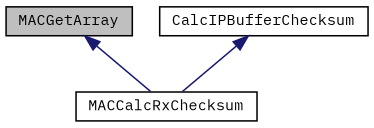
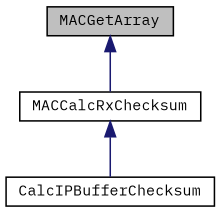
edge "MACCalcRxChecksum" -> "CalcIPBufferChecksum": reversed
